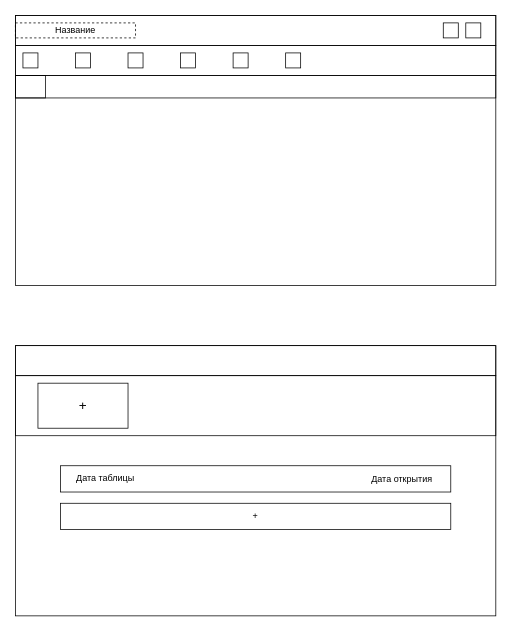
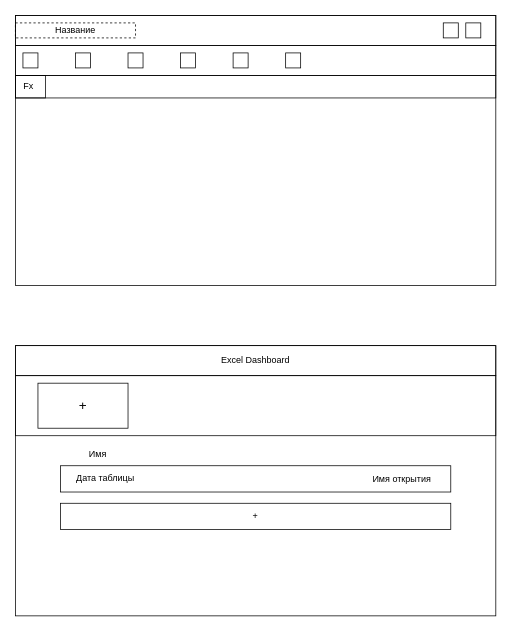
node "Fx": added
node "Excel Dashboard": added
node "Имя": added
node "Дата открытия": label "Дата открытия" -> "Имя открытия"
